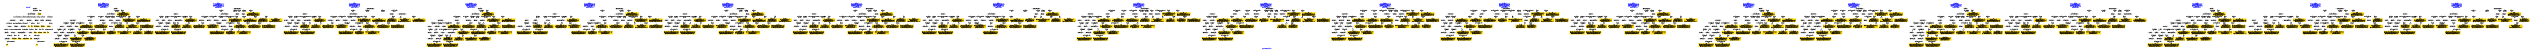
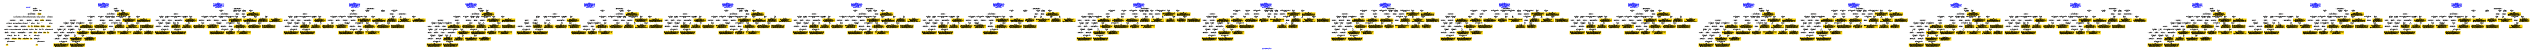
node "provenance": fillcolor lightgray -> gold
node "medium_URI": fillcolor gold -> lightgray
